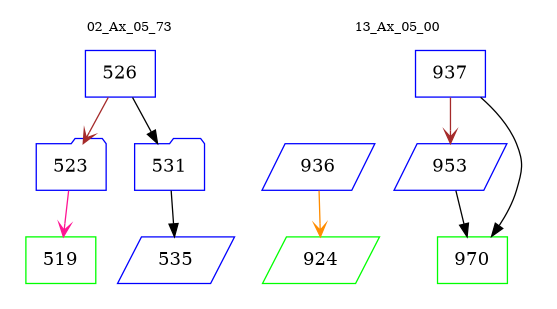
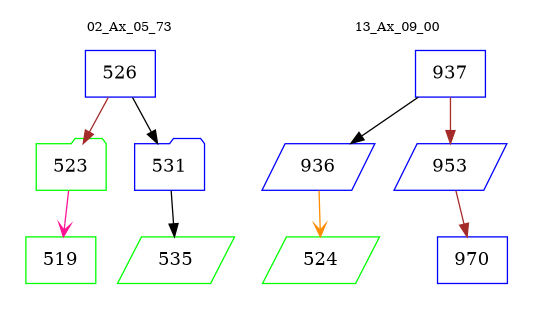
cluster "13_Ax_05_00": label "13_Ax_05_00" -> "13_Ax_09_00"
edge "937" -> "953": arrowhead vee -> normal
edge "526" -> "523": arrowhead vee -> normal
edge "937" -> "970": now "937" -> "936"
node "523": color blue -> green
edge "953" -> "970": color black -> brown
node "535": color blue -> green
node "924": label "924" -> "524"
node "970": color green -> blue
